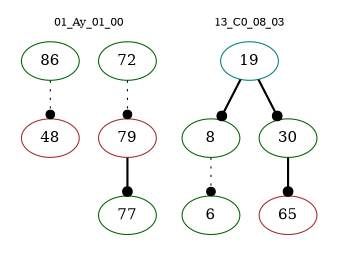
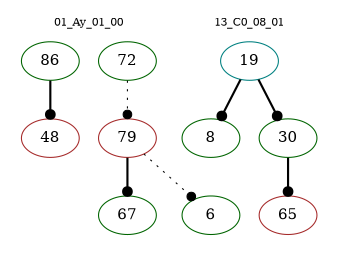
cluster "13_C0_08_03": label "13_C0_08_03" -> "13_C0_08_01"
edge "86" -> "48": style dotted -> bold
edge "8" -> "6": now "79" -> "6"
node "77": label "77" -> "67"
